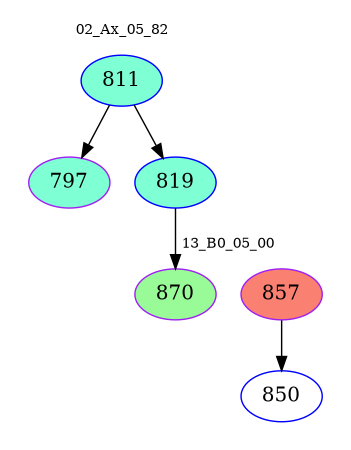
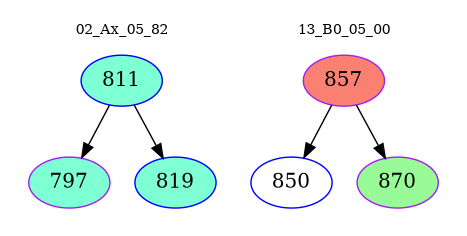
edge "819" -> "870": now "857" -> "870"
